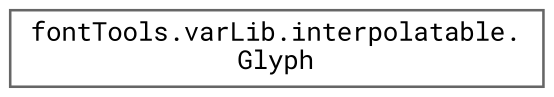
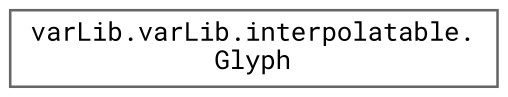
node "fontTools.varLib.interpolatable. Glyph": label "fontTools.varLib.interpolatable. Glyph" -> "varLib.varLib.interpolatable. Glyph"
